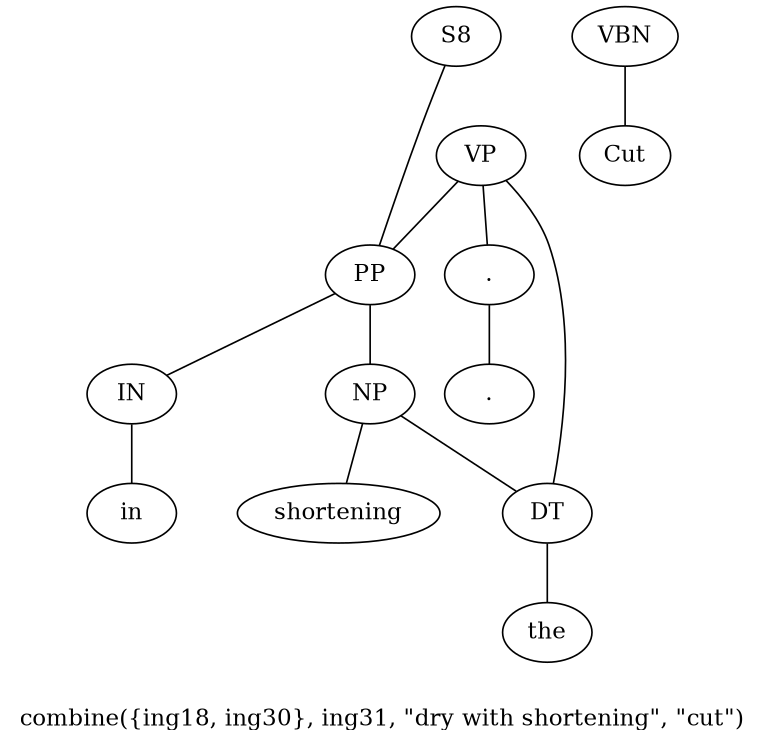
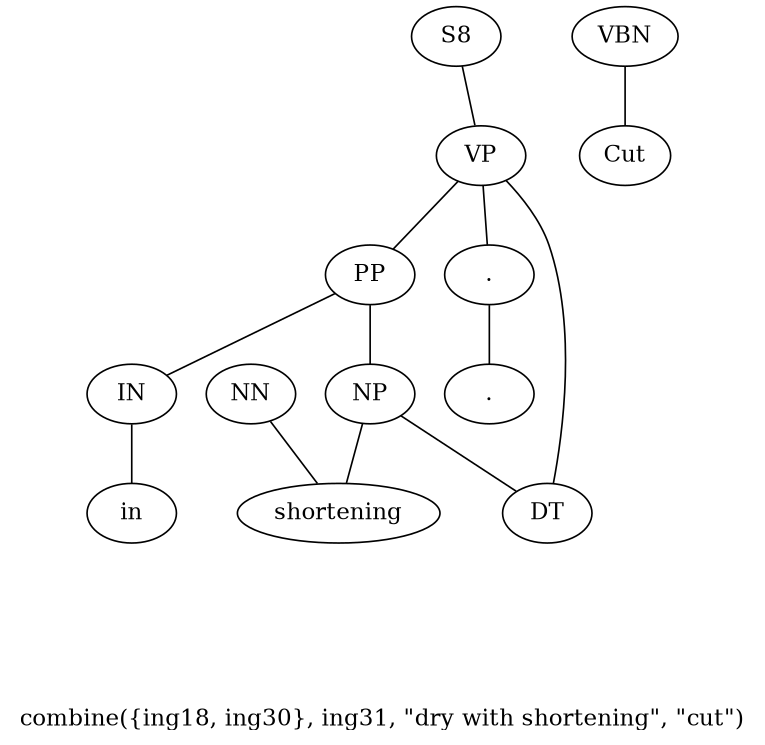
edge "S8" -- "PP": now "S8" -- "VP"
node "NN": added
node "the": removed
